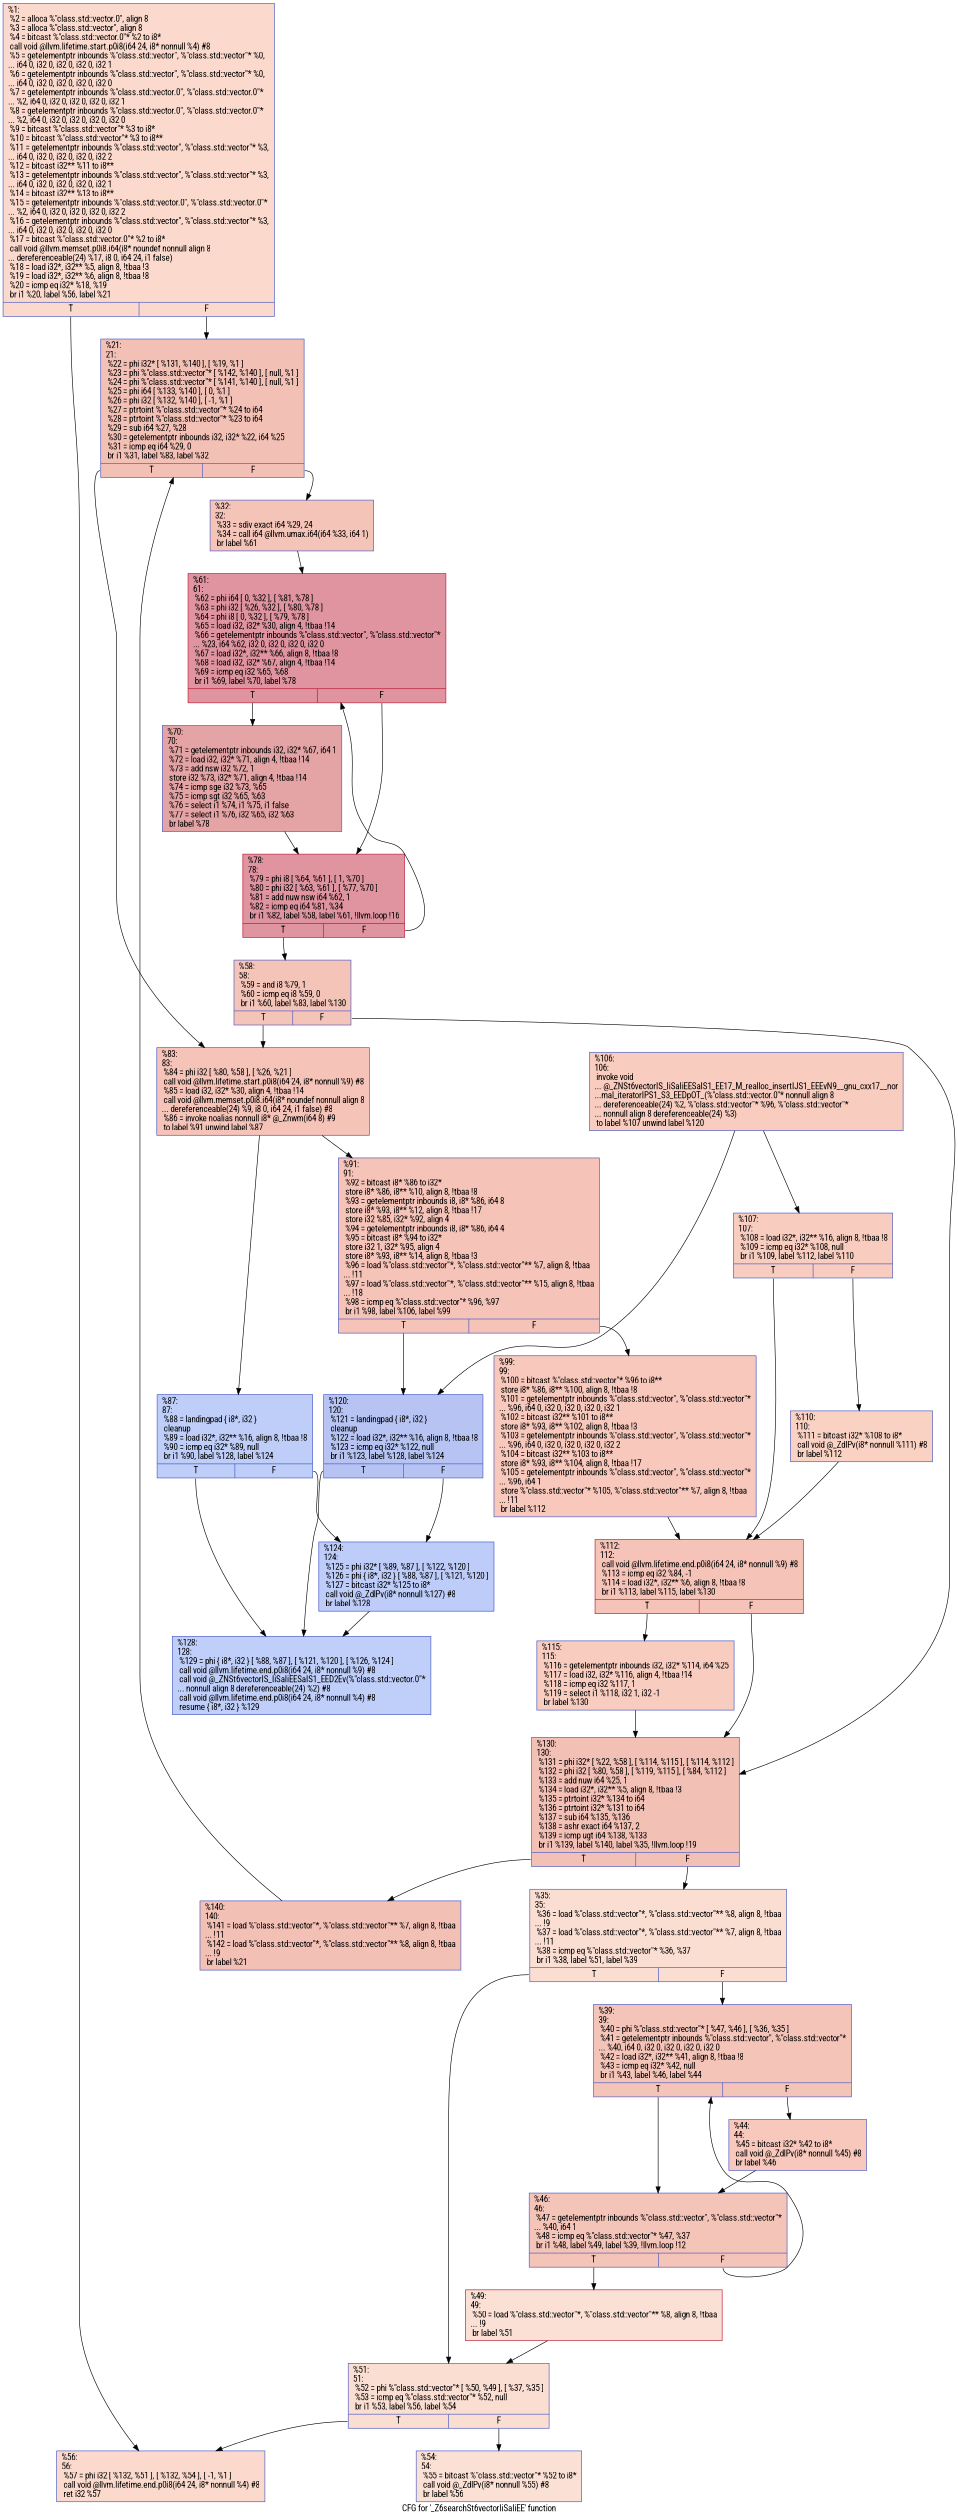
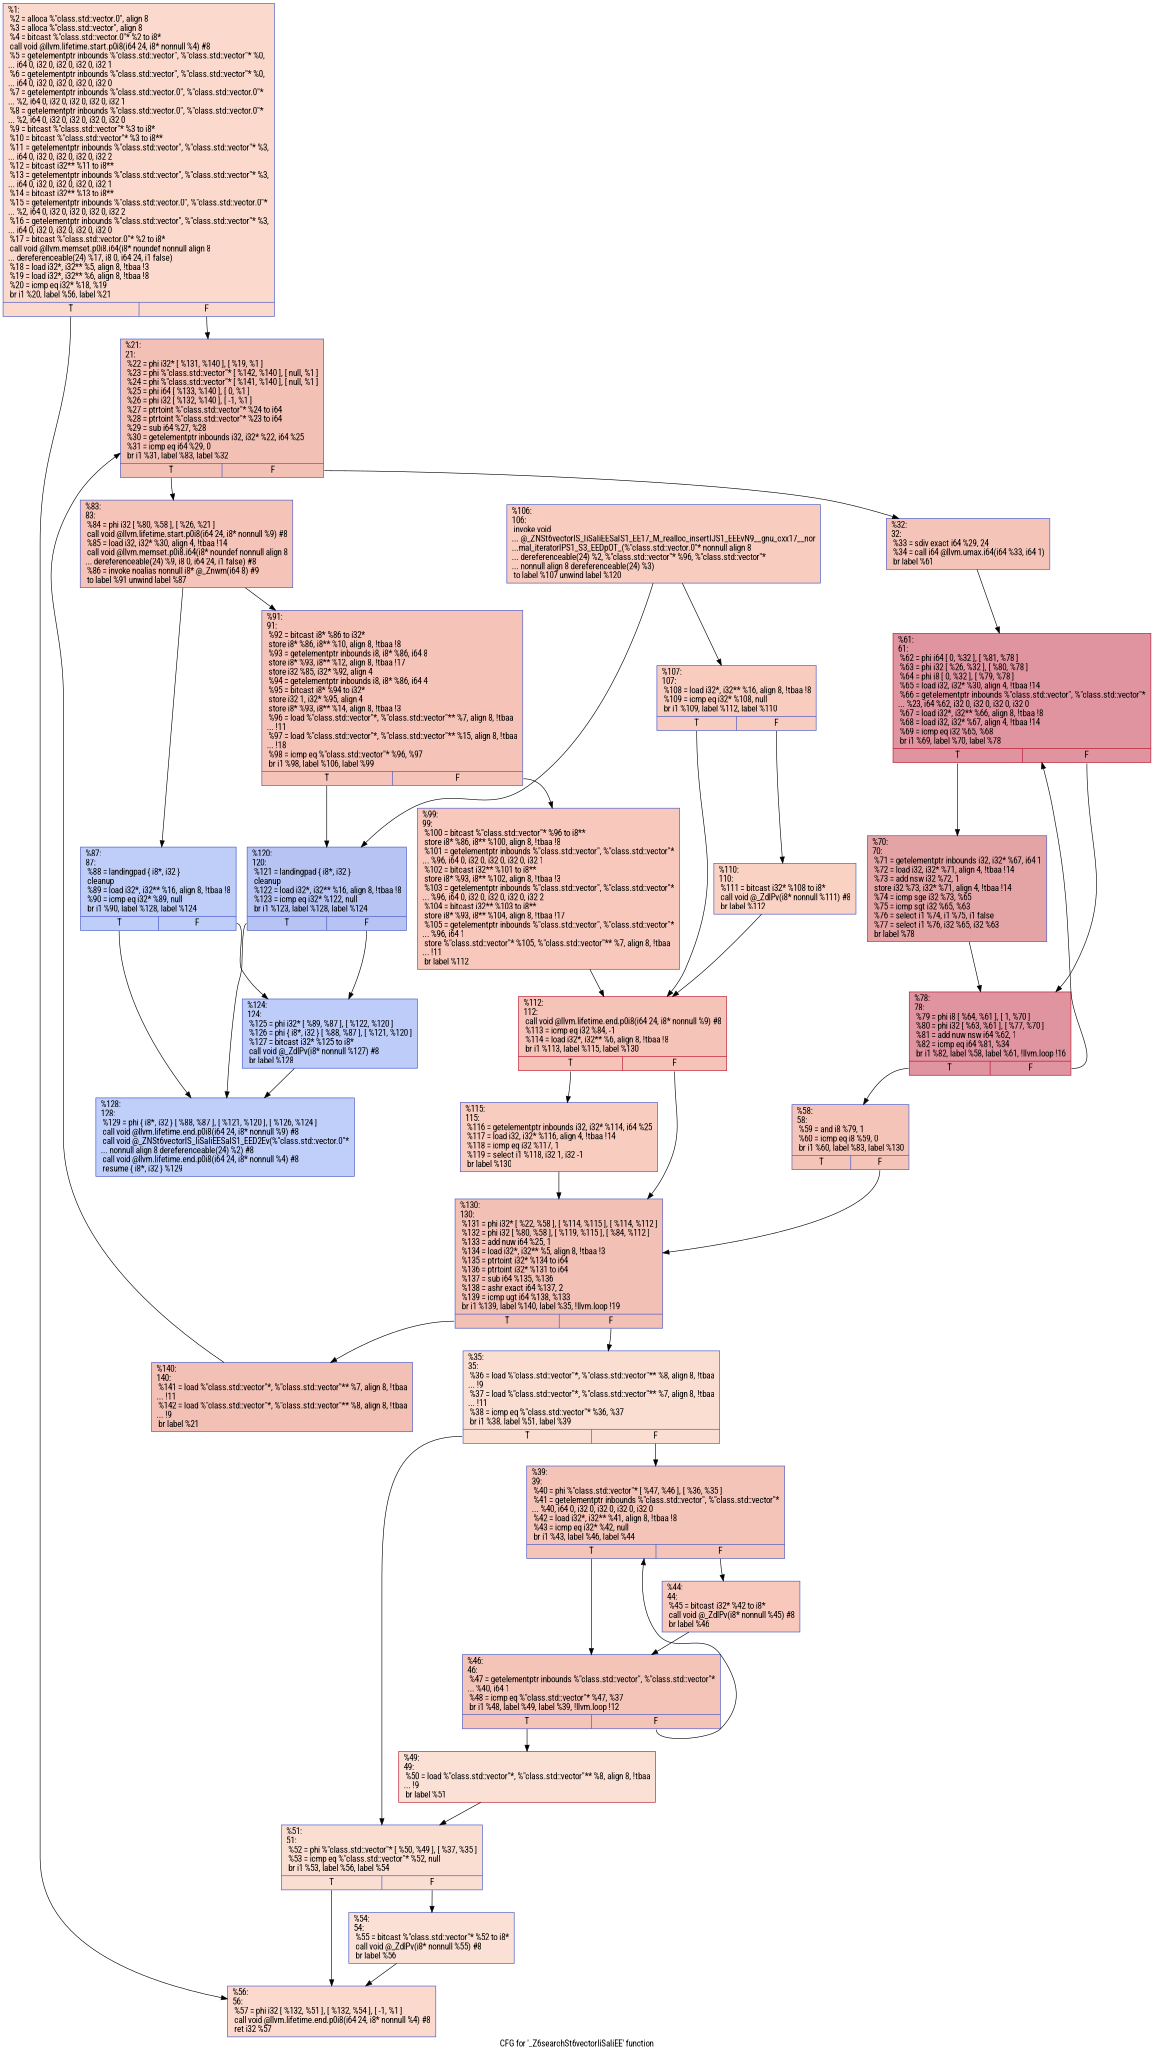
edge "%58:" -> "%83:": removed
edge "%54:" -> "%56:": added
